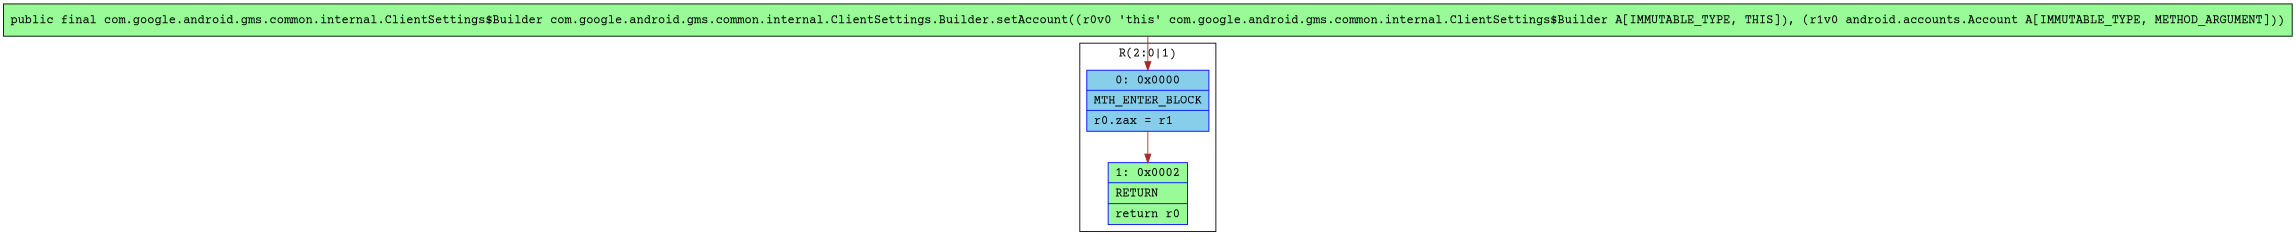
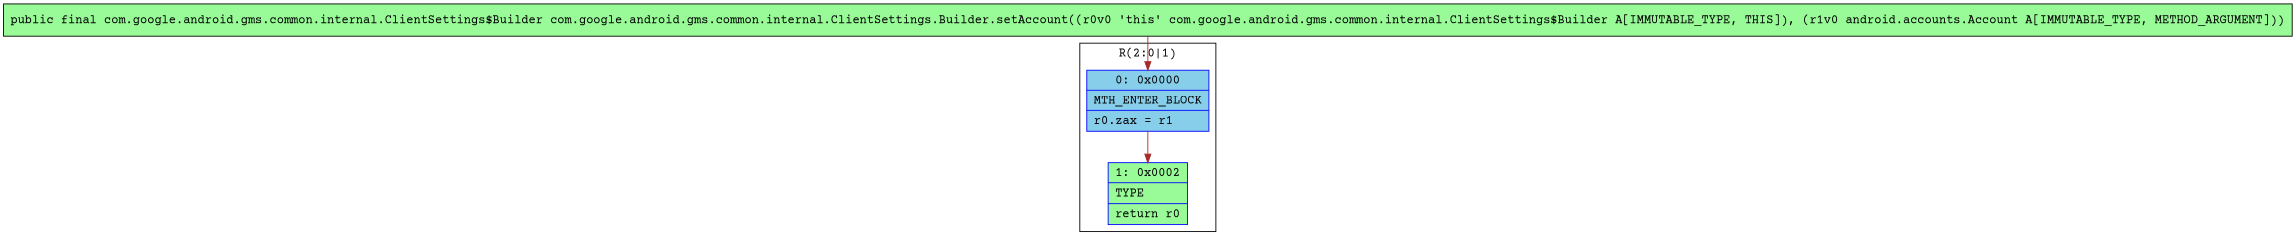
node "1: 0x0002": text "RETURN" -> "TYPE"
